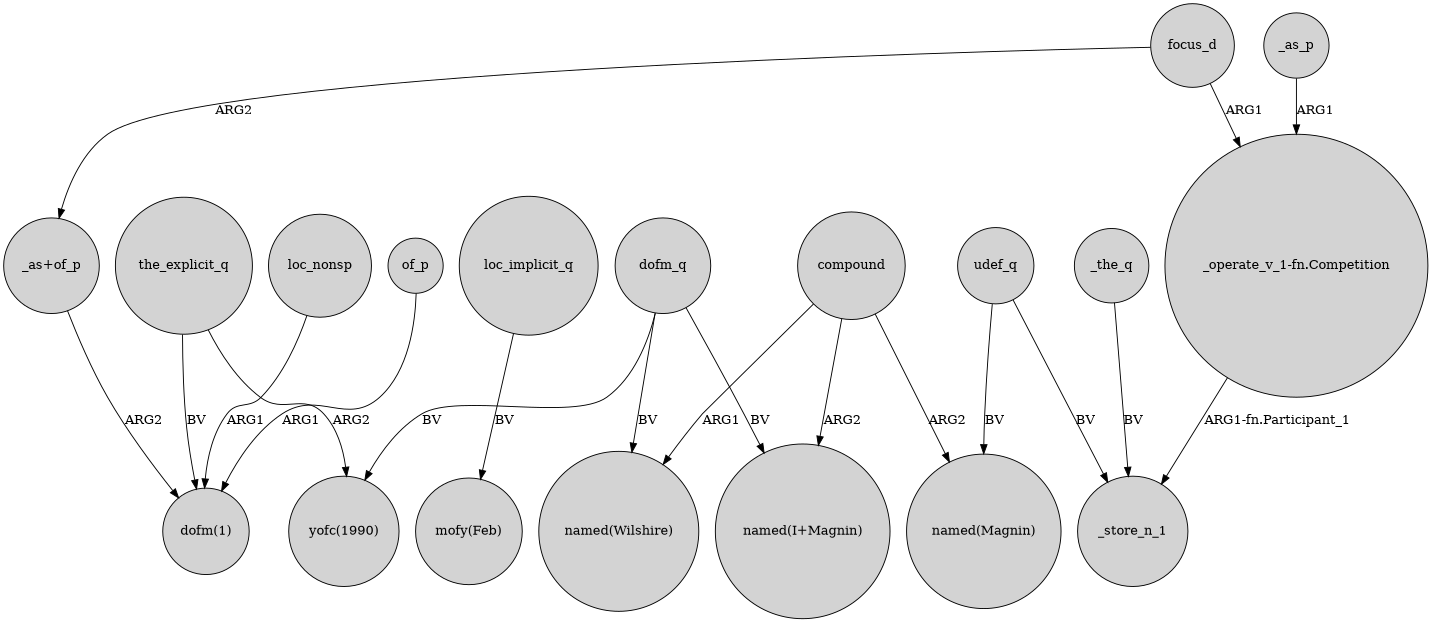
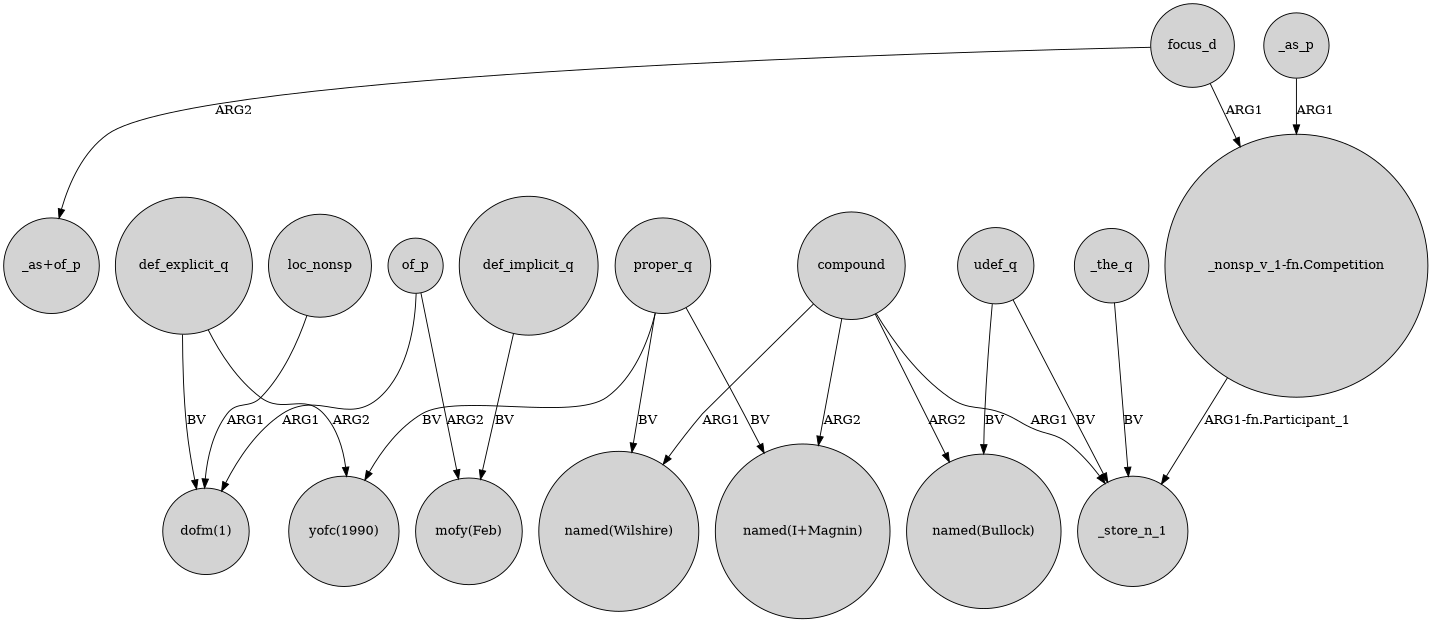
node "the_explicit_q": label "the_explicit_q" -> "def_explicit_q"
node "loc_implicit_q": label "loc_implicit_q" -> "def_implicit_q"
node "dofm_q": label "dofm_q" -> "proper_q"
node "_operate_v_1-fn.Competition": label "_operate_v_1-fn.Competition" -> "_nonsp_v_1-fn.Competition"
edge "of_p" -> "mofy(Feb)": added, label "ARG2"
edge "_as+of_p" -> "dofm(1)": removed, label "ARG2"
edge "compound" -> "_store_n_1": added, label "ARG1"
node "named(Magnin)": label "named(Magnin)" -> "named(Bullock)"
